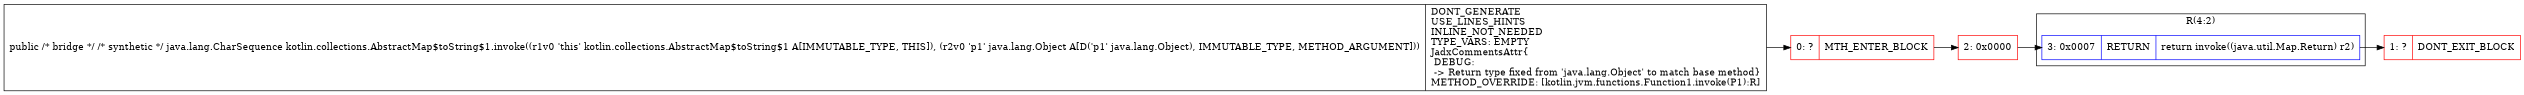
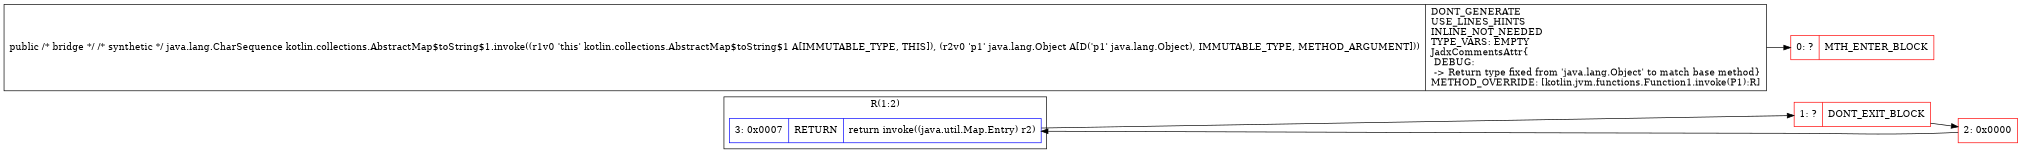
cluster "R(4:2)": label "R(4:2)" -> "R(1:2)"
node "3: 0x0007": text "return invoke((java.util.Map.Return) r2)" -> "return invoke((java.util.Map.Entry) r2)"
edge "0: ?" -> "2: 0x0000": now "1: ?" -> "2: 0x0000"
